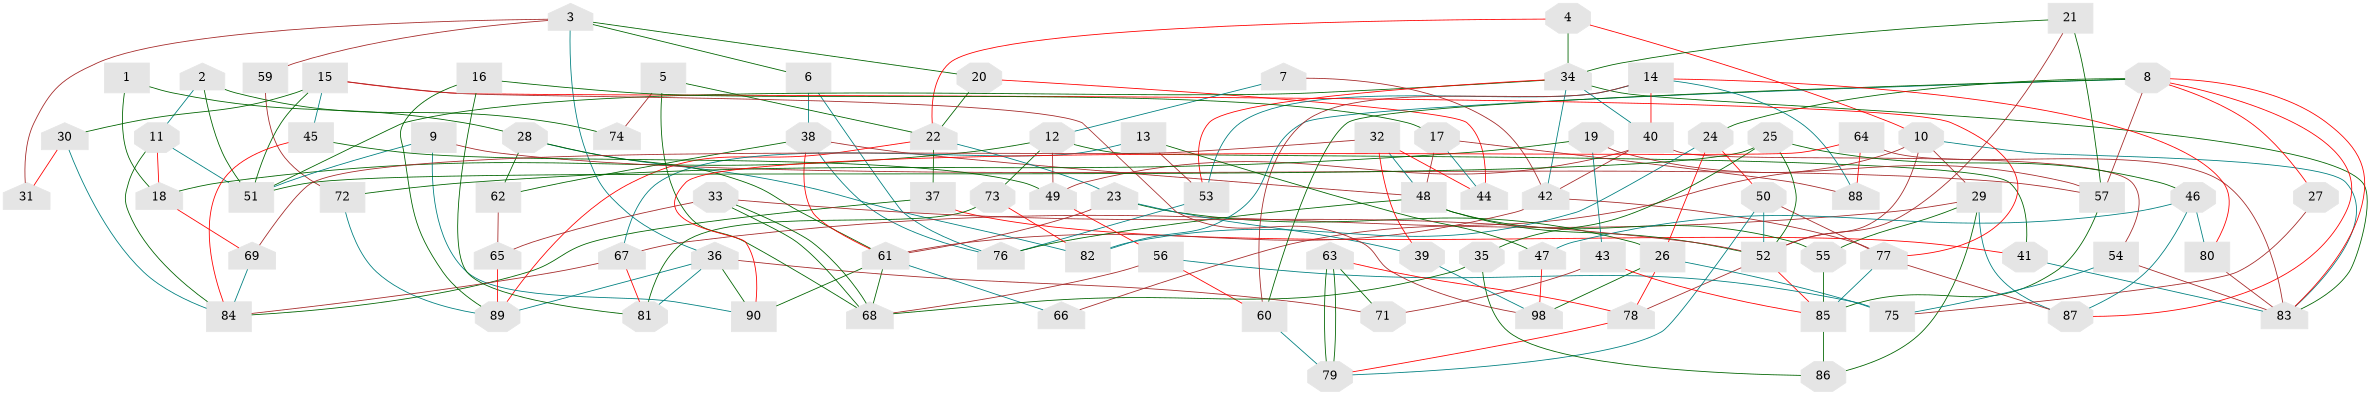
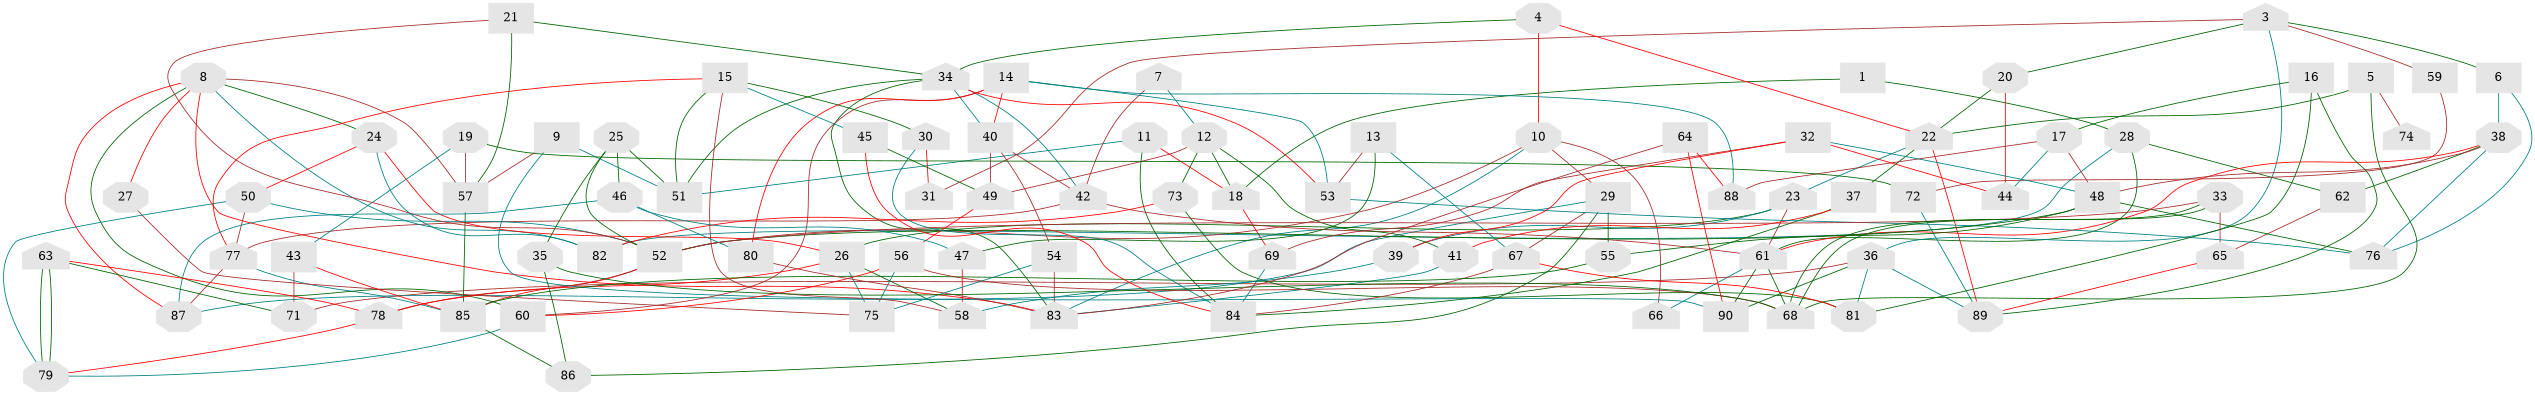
node "2": removed
node "98": label "98" -> "58"
